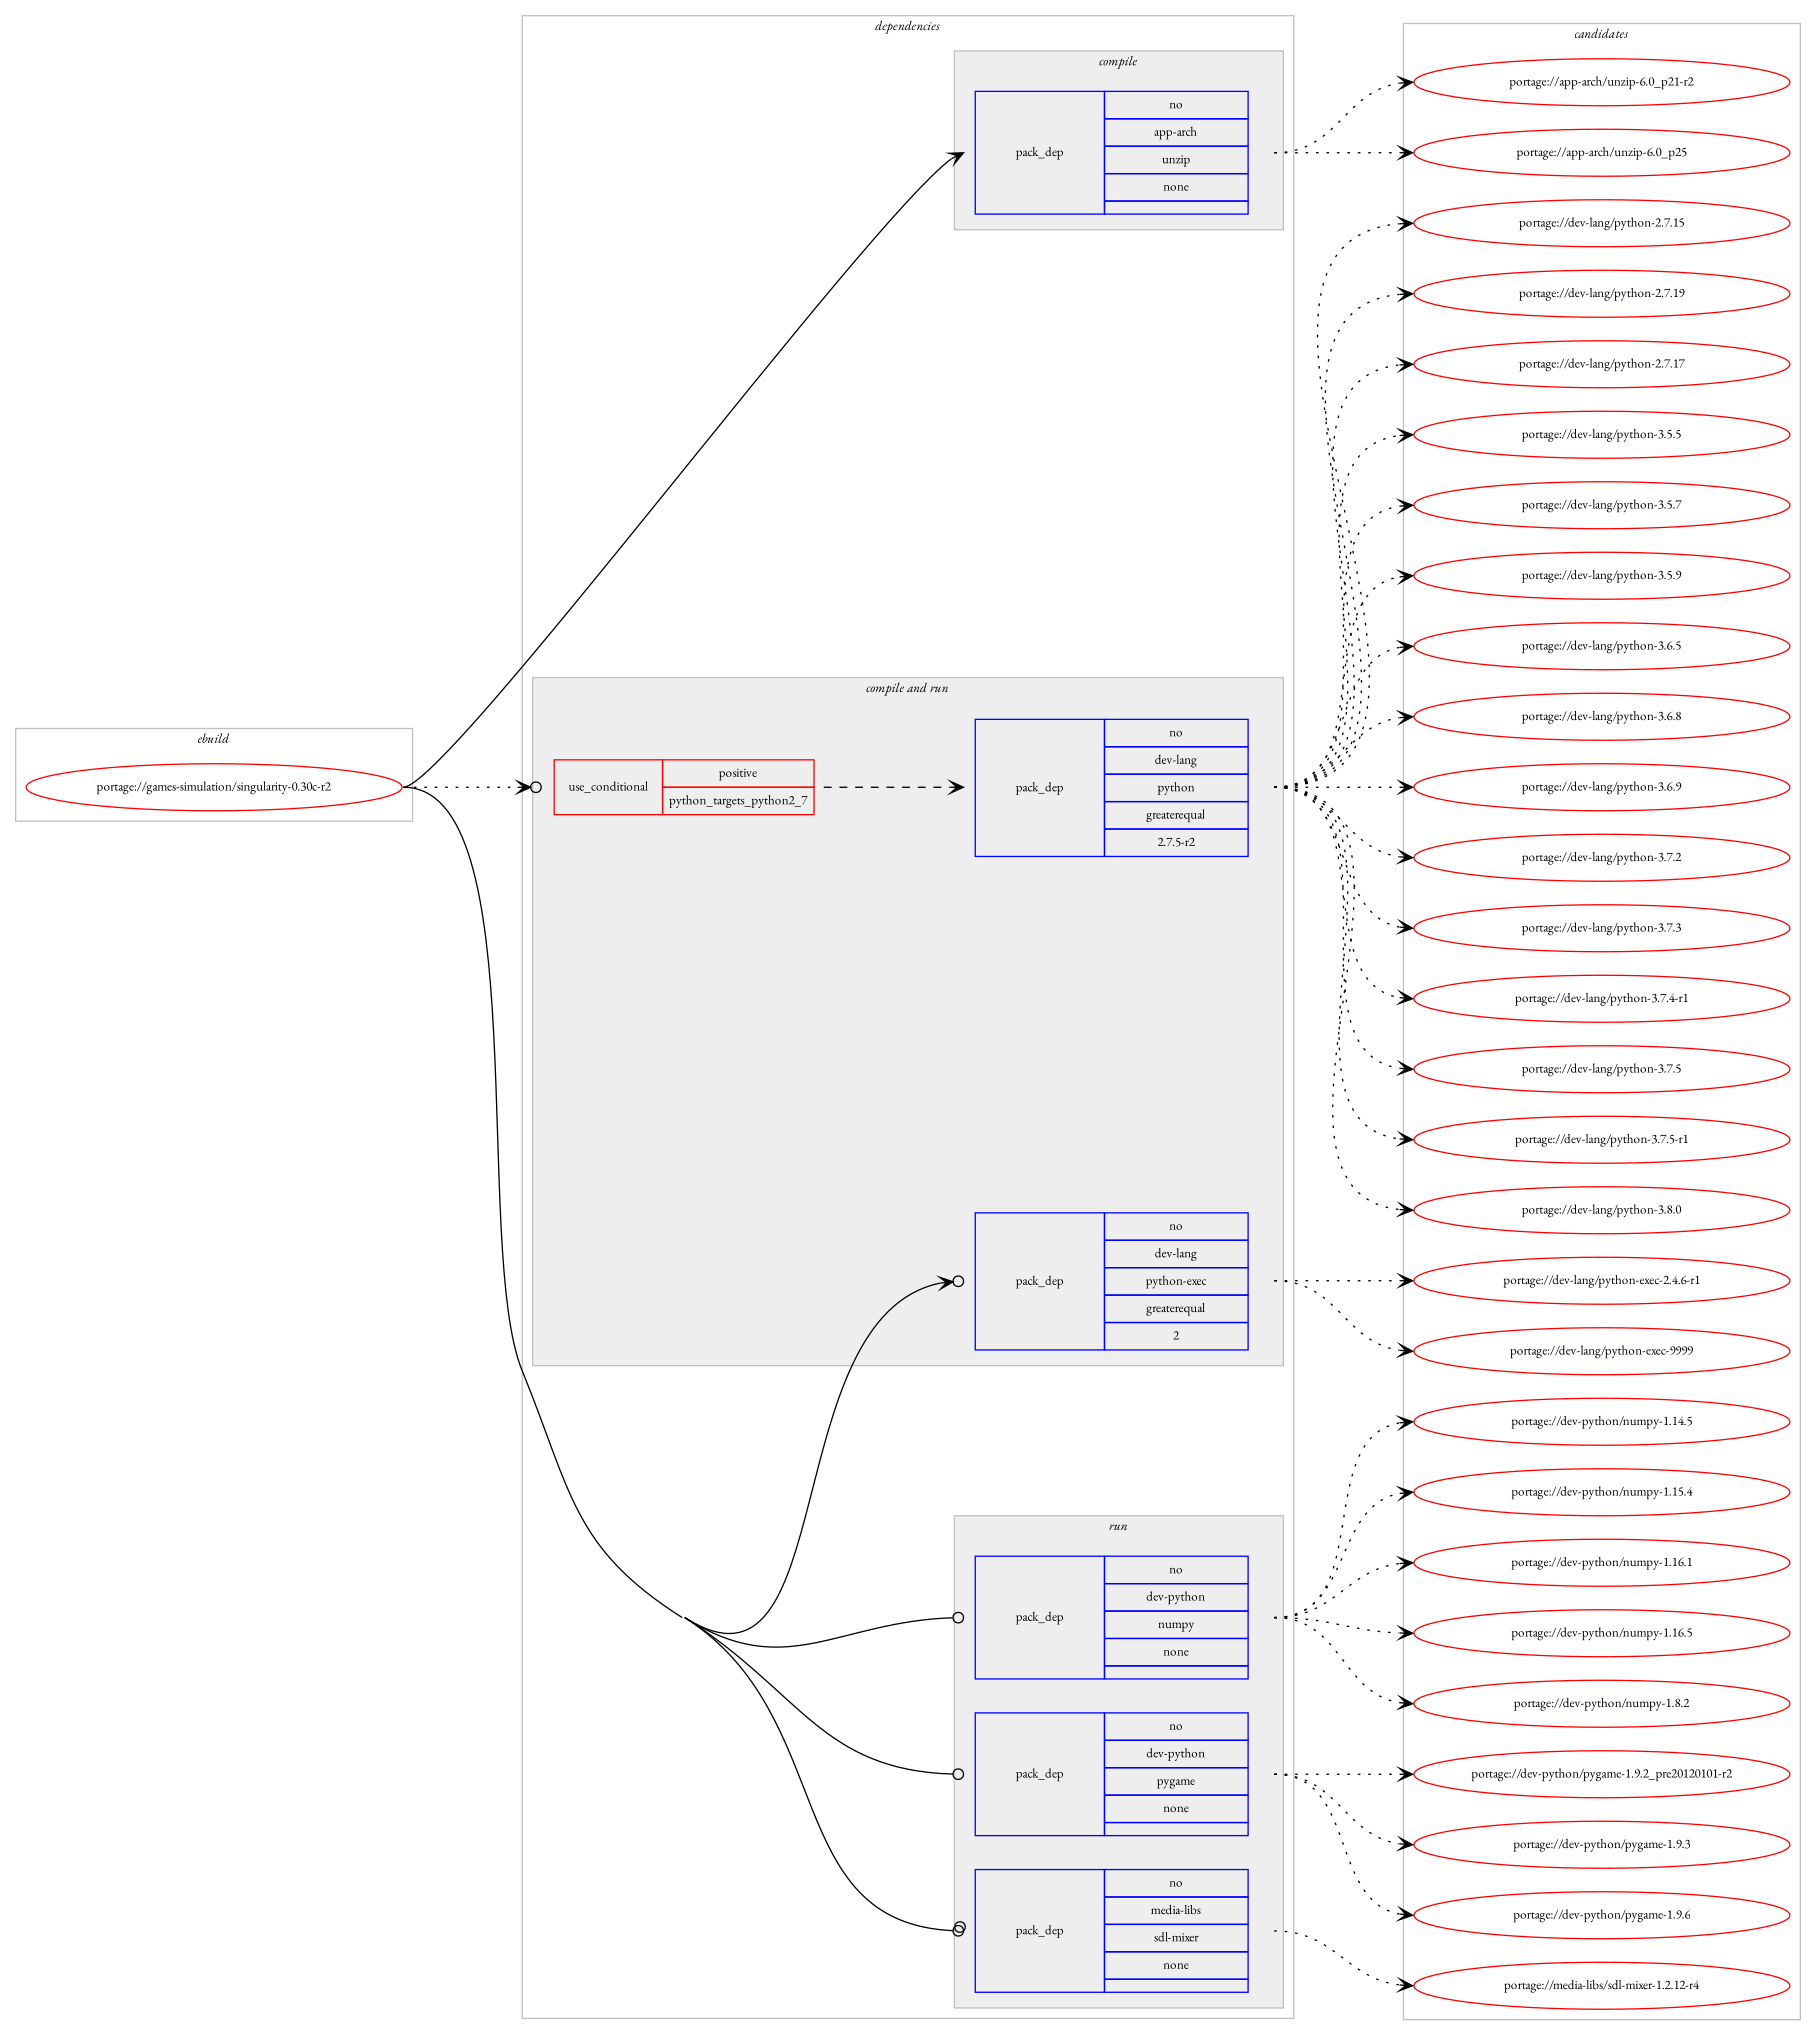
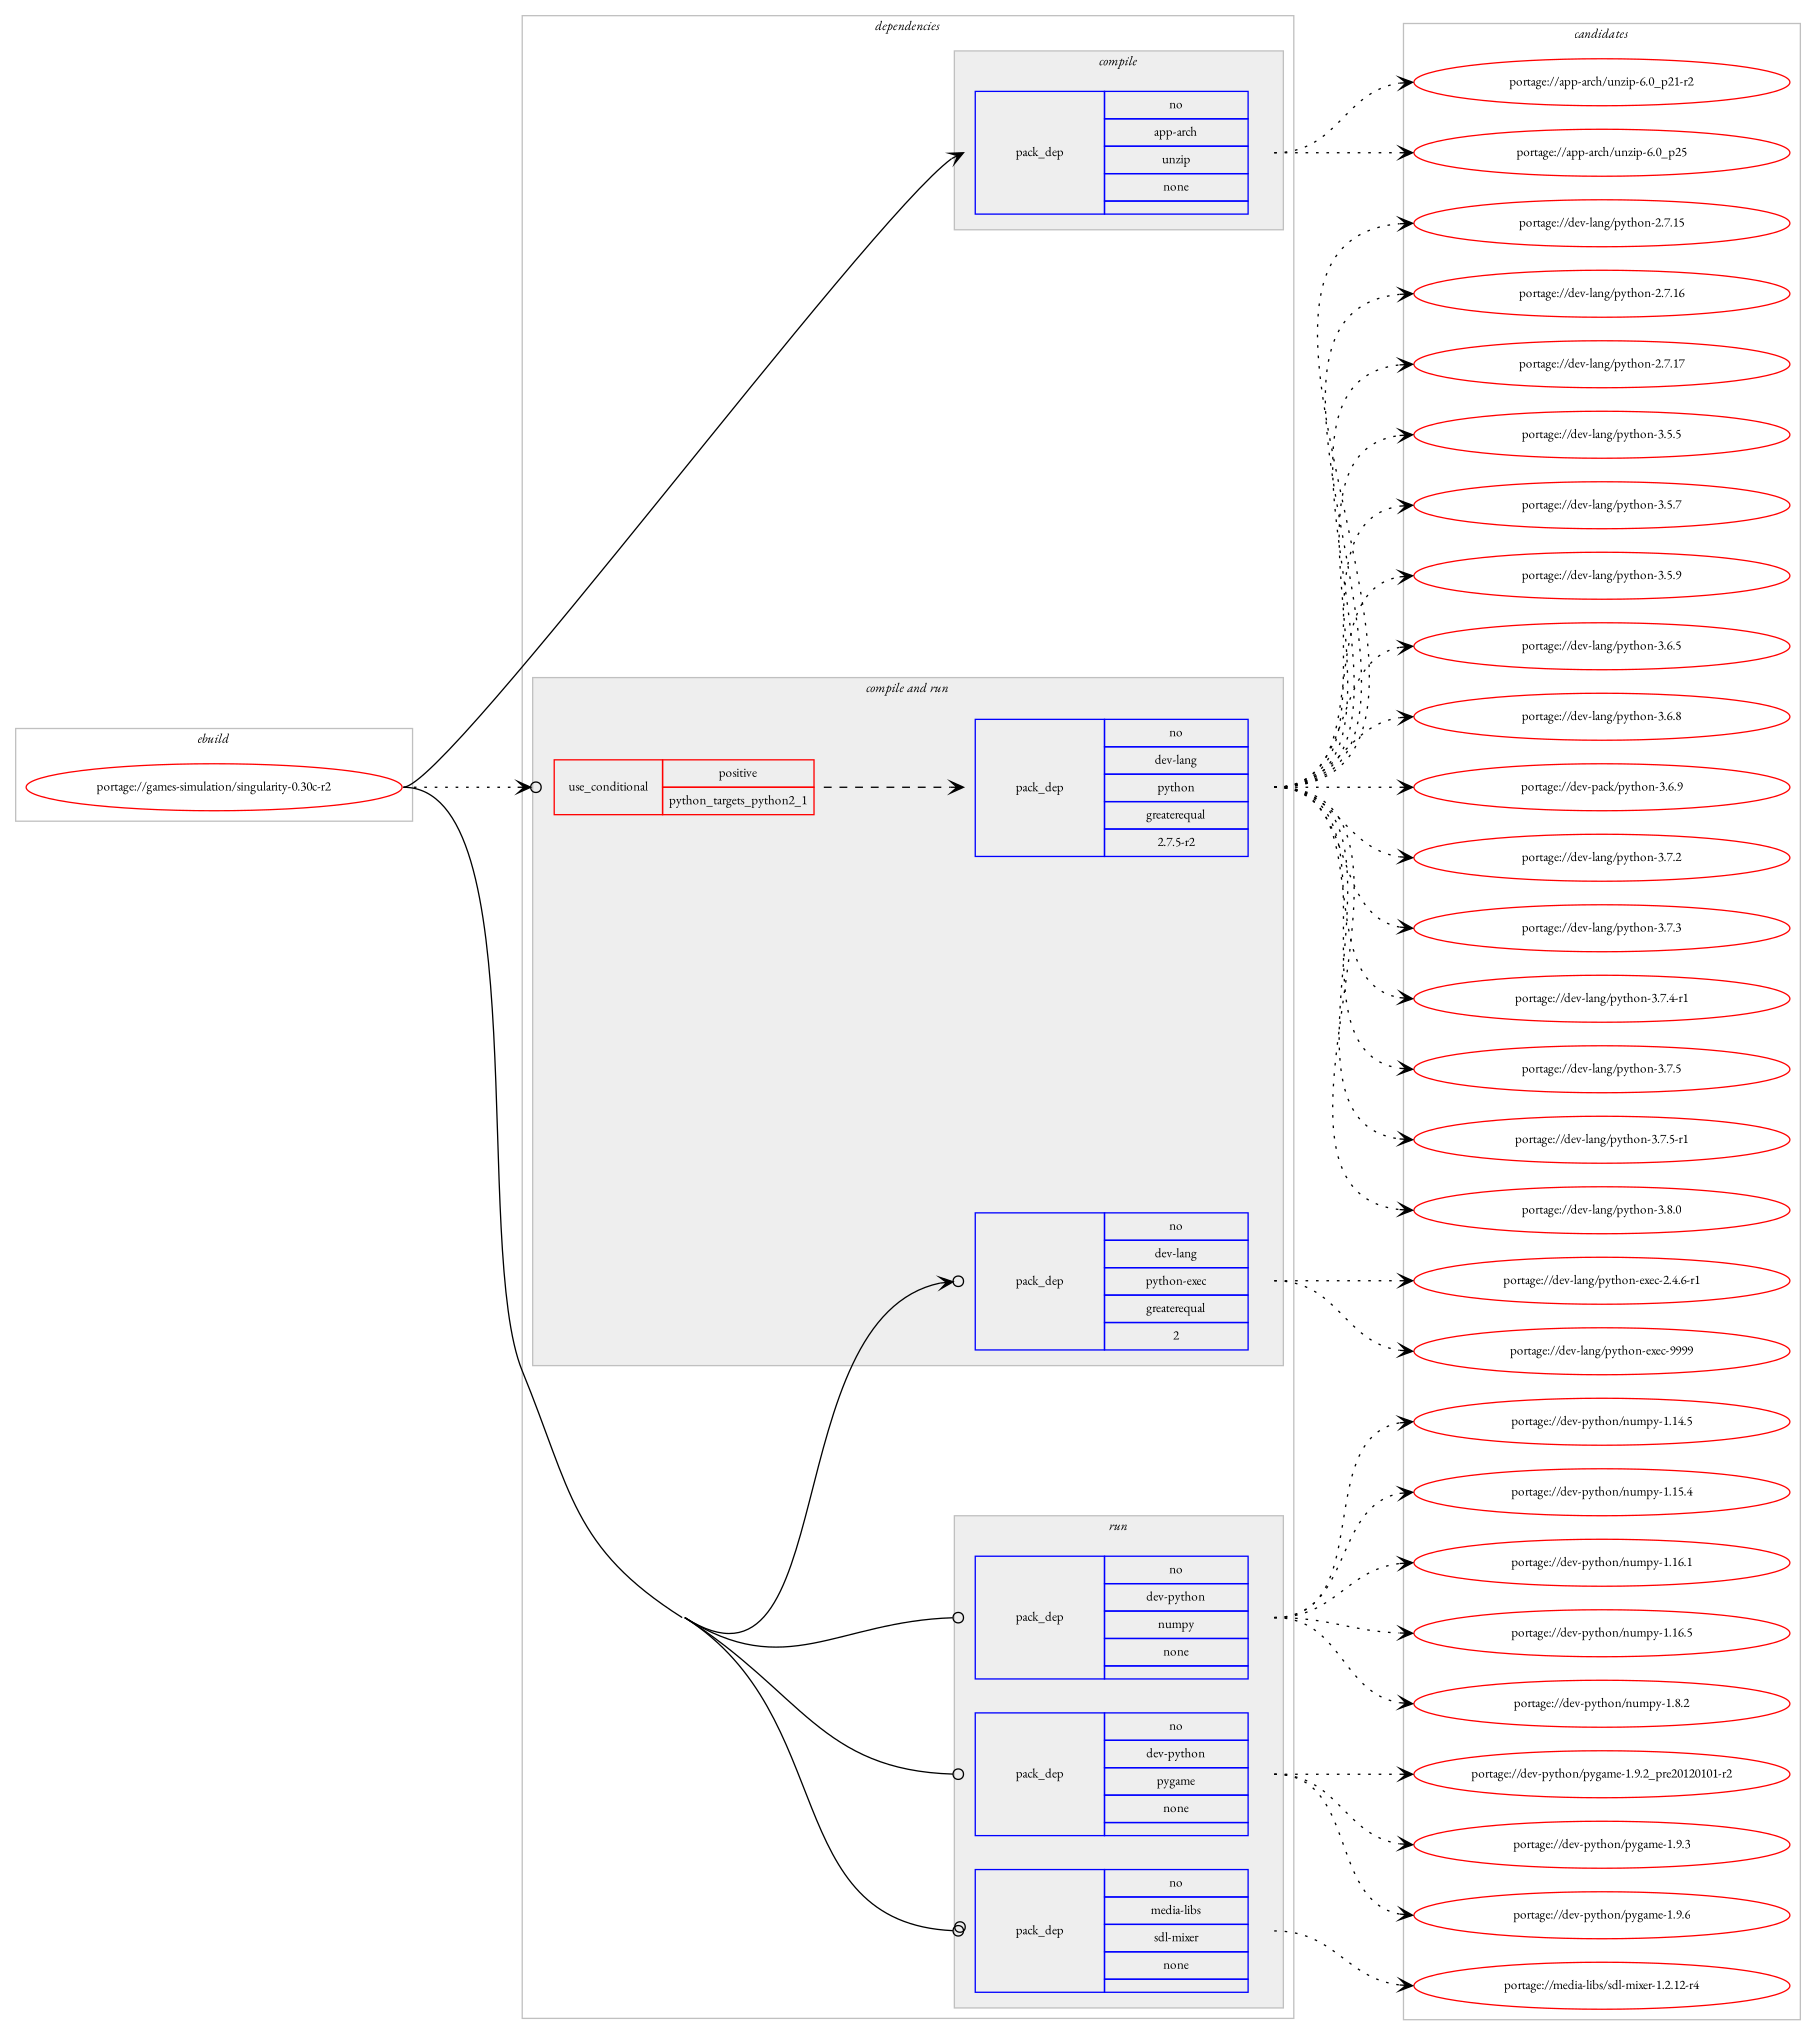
node "portage://dev-lang/python-2.7.19": label "portage://dev-lang/python-2.7.19" -> "portage://dev-lang/python-2.7.16"
node "portage://dev-lang/python-3.6.9": label "portage://dev-lang/python-3.6.9" -> "portage://dev-pack/python-3.6.9"
node "use_conditional": text "python_targets_python2_7" -> "python_targets_python2_1"
